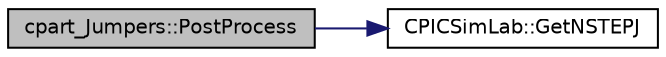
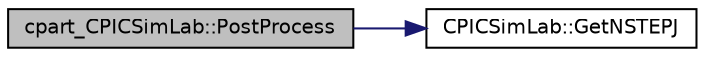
node "cpart_Jumpers::PostProcess": label "cpart_Jumpers::PostProcess" -> "cpart_CPICSimLab::PostProcess"
